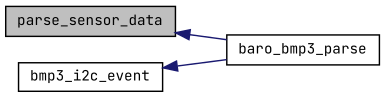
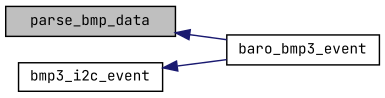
node "parse_sensor_data": label "parse_sensor_data" -> "parse_bmp_data"
node "baro_bmp3_parse": label "baro_bmp3_parse" -> "baro_bmp3_event"
